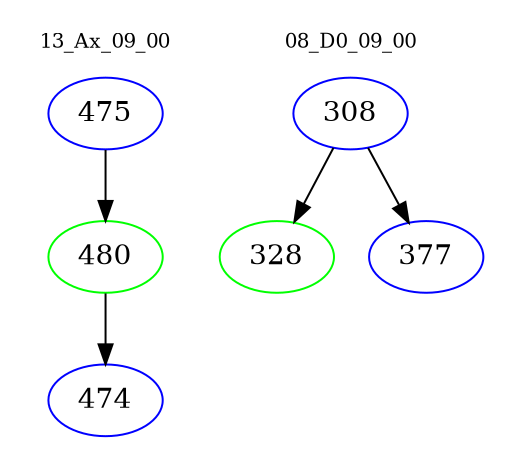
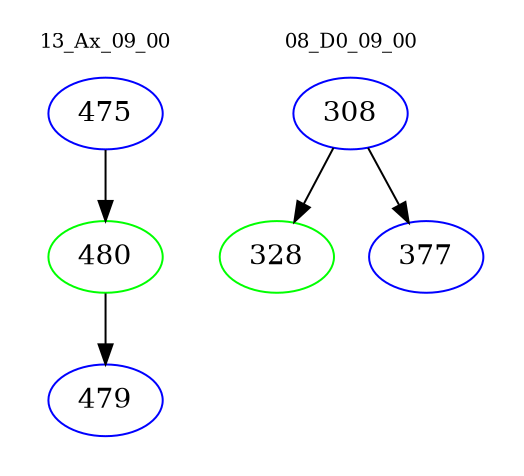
node "474": label "474" -> "479"
